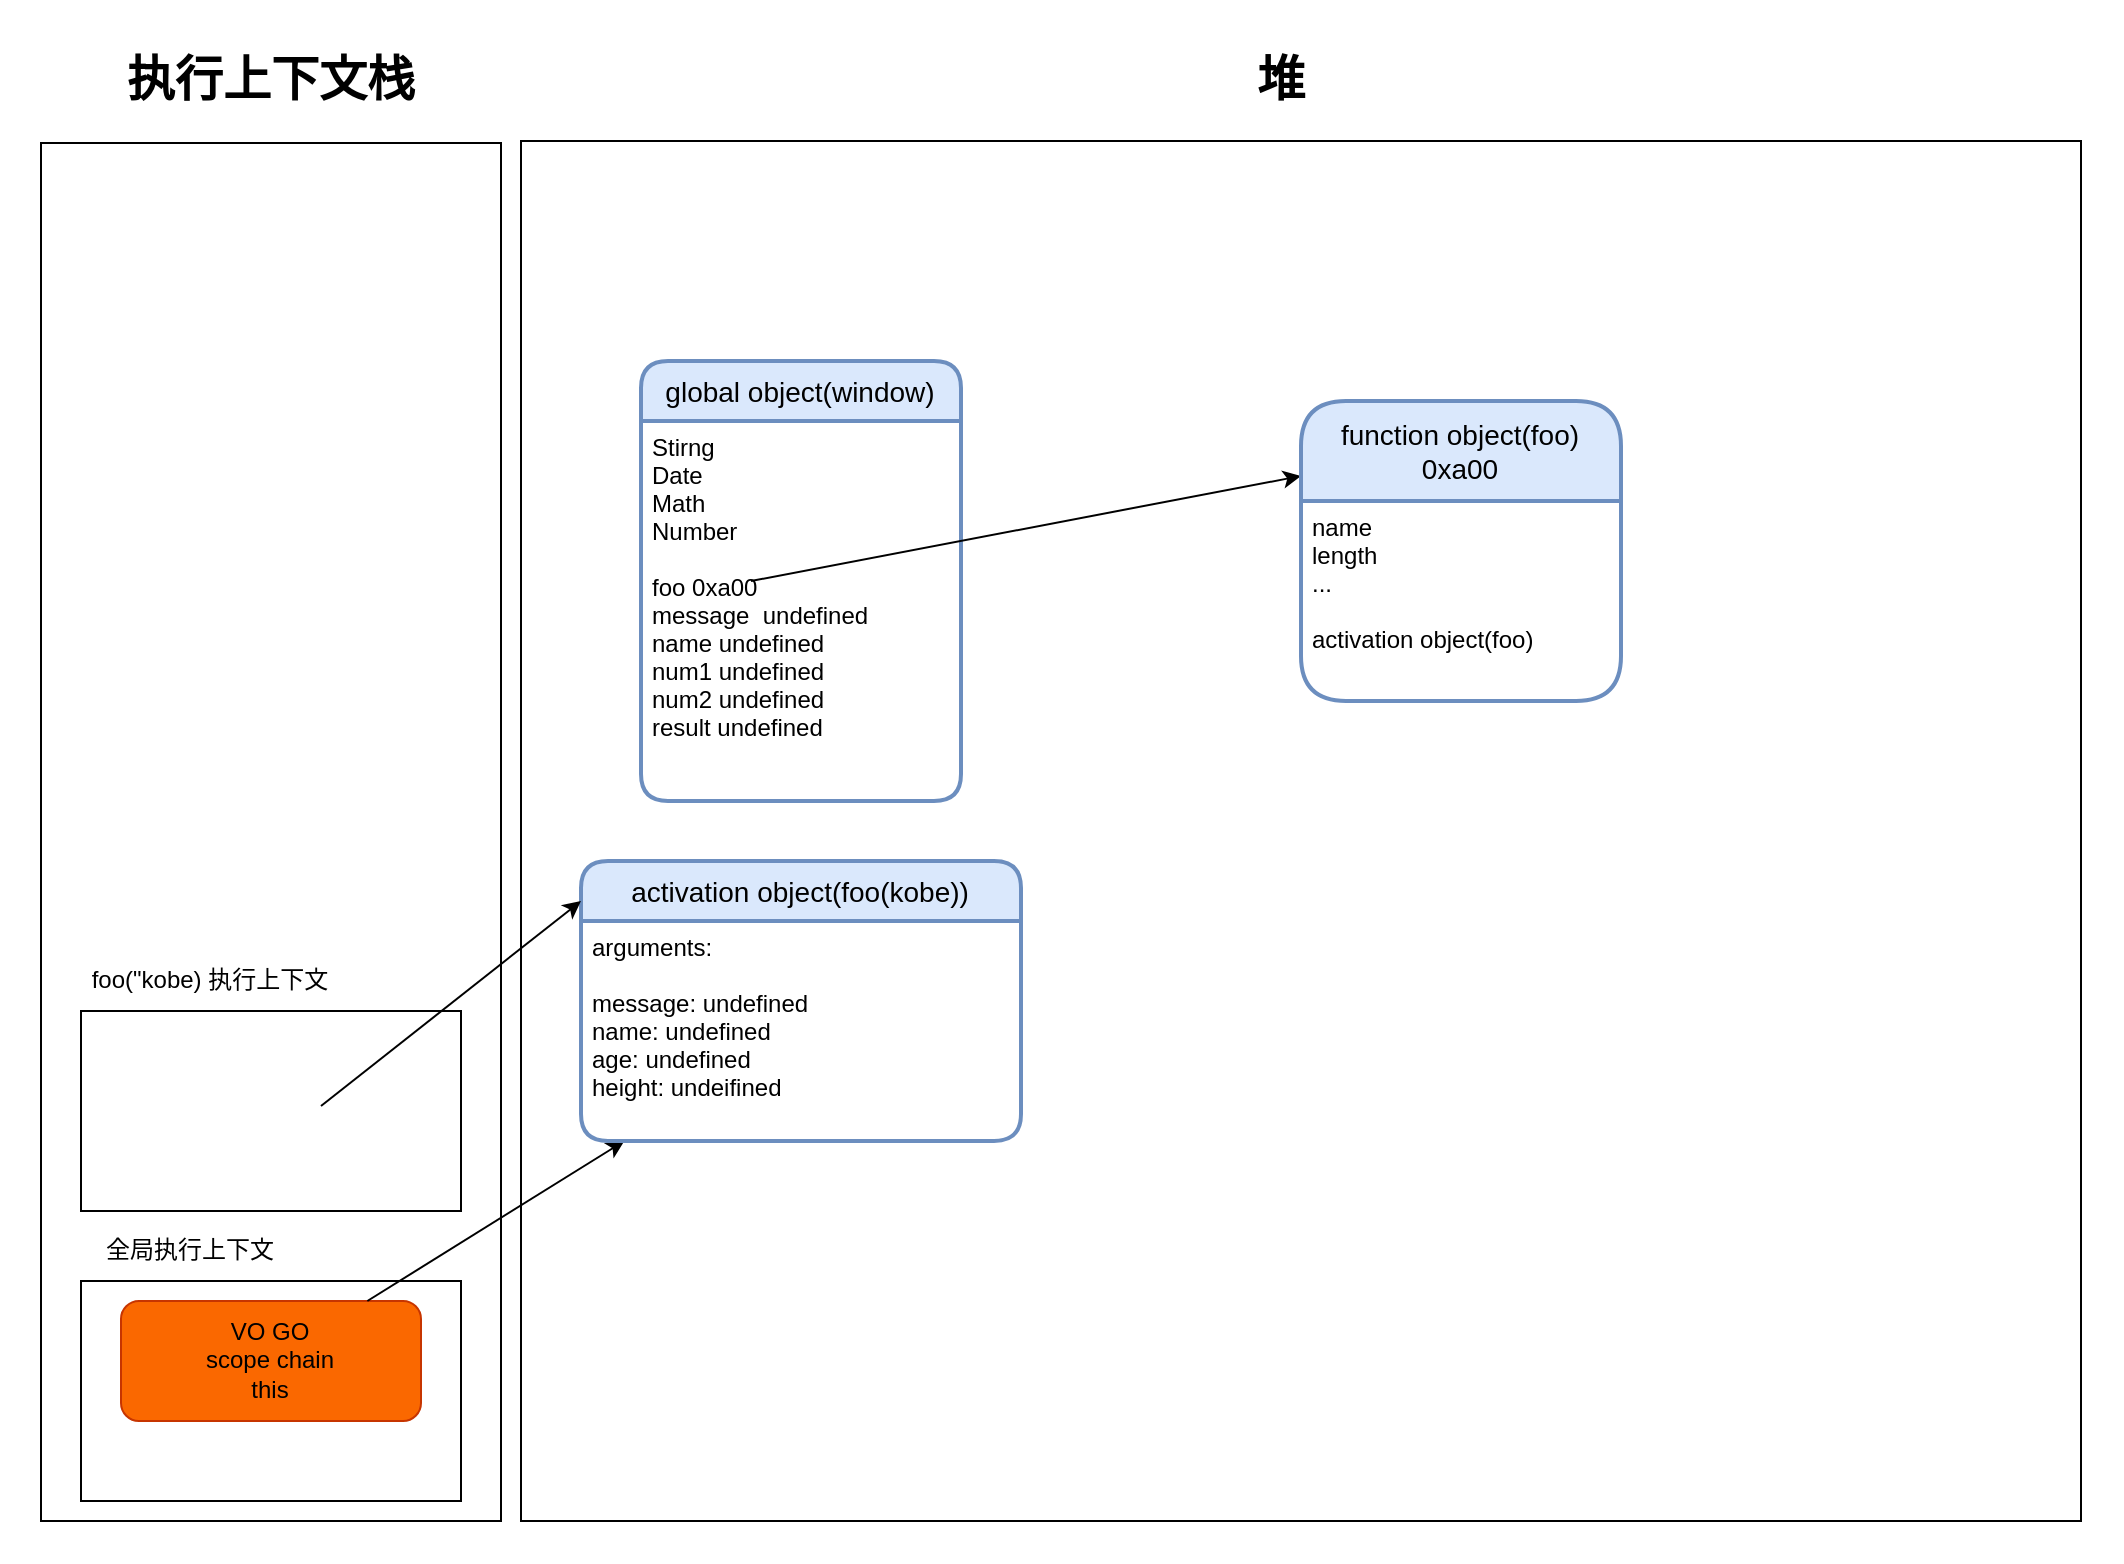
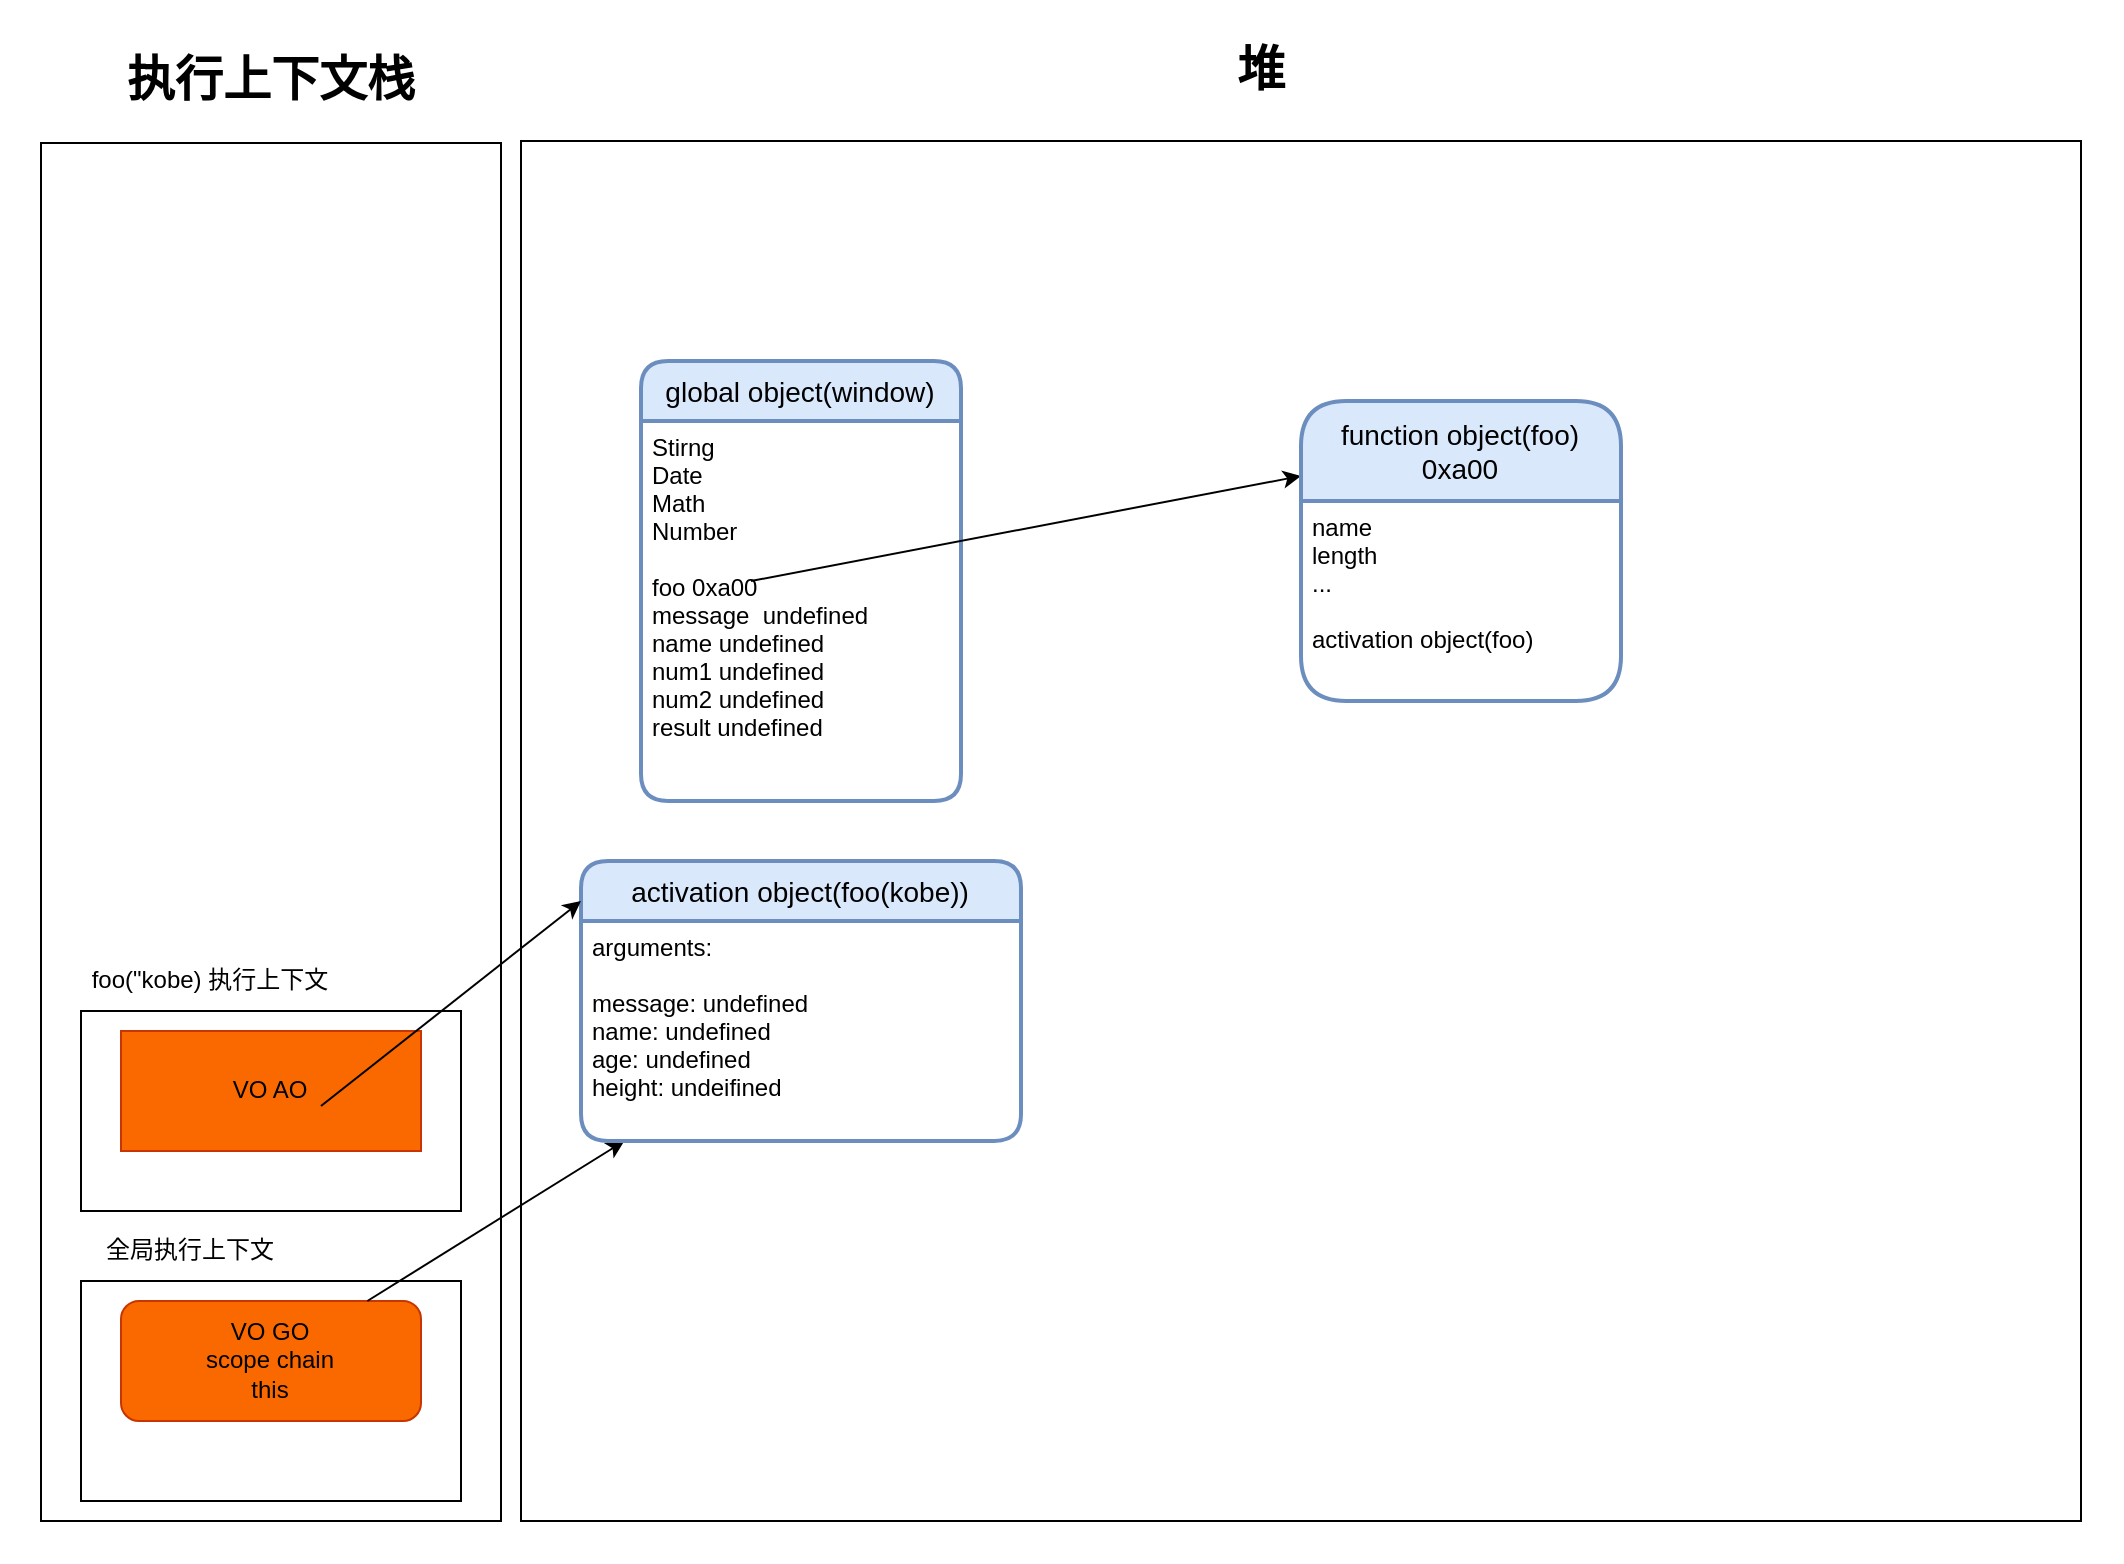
node "堆": moved (1281, 81) -> (1261, 71)
node "VO AO": added
